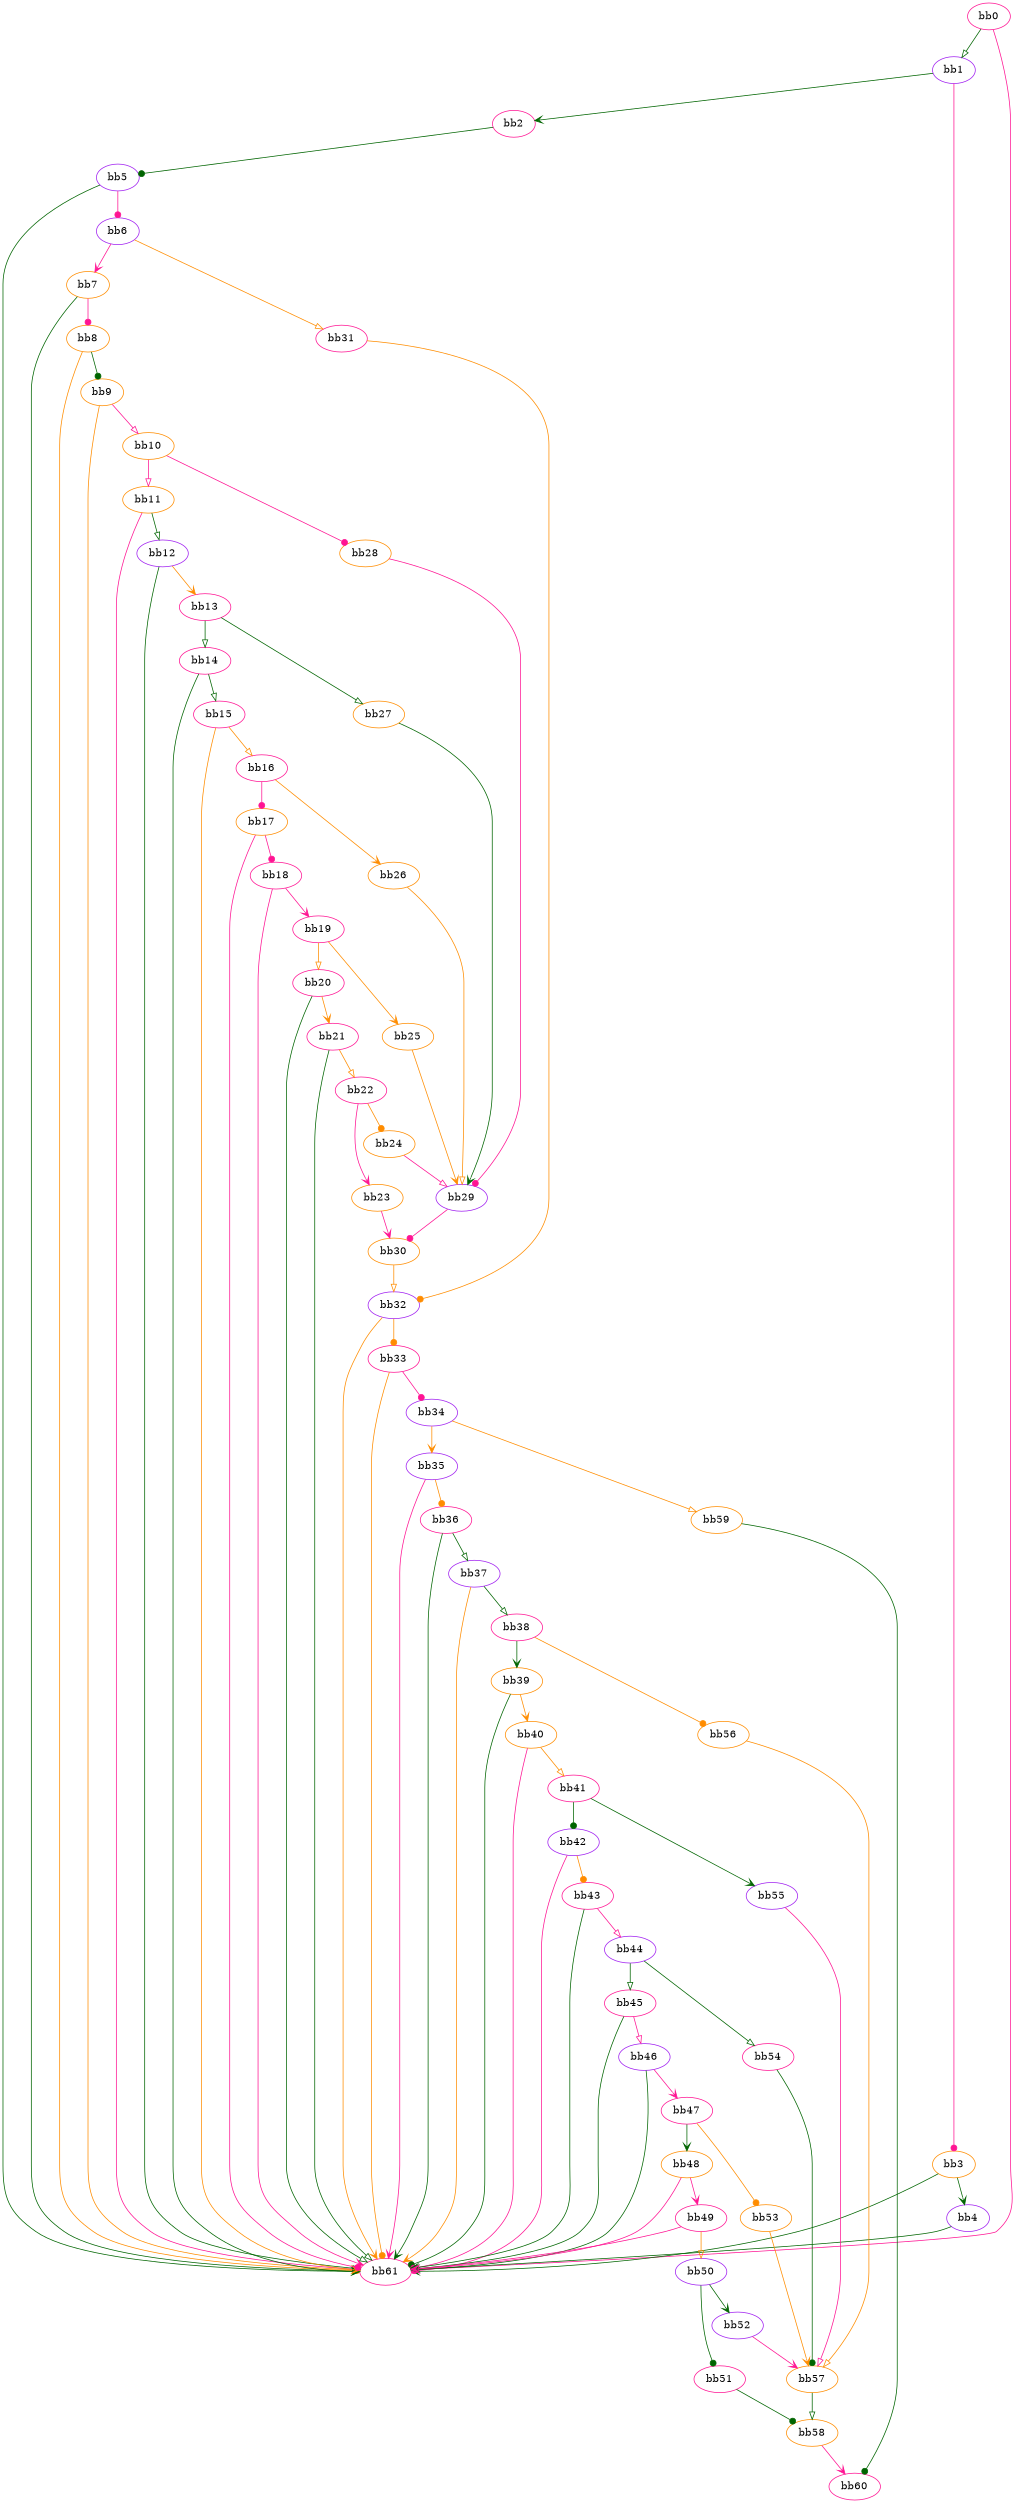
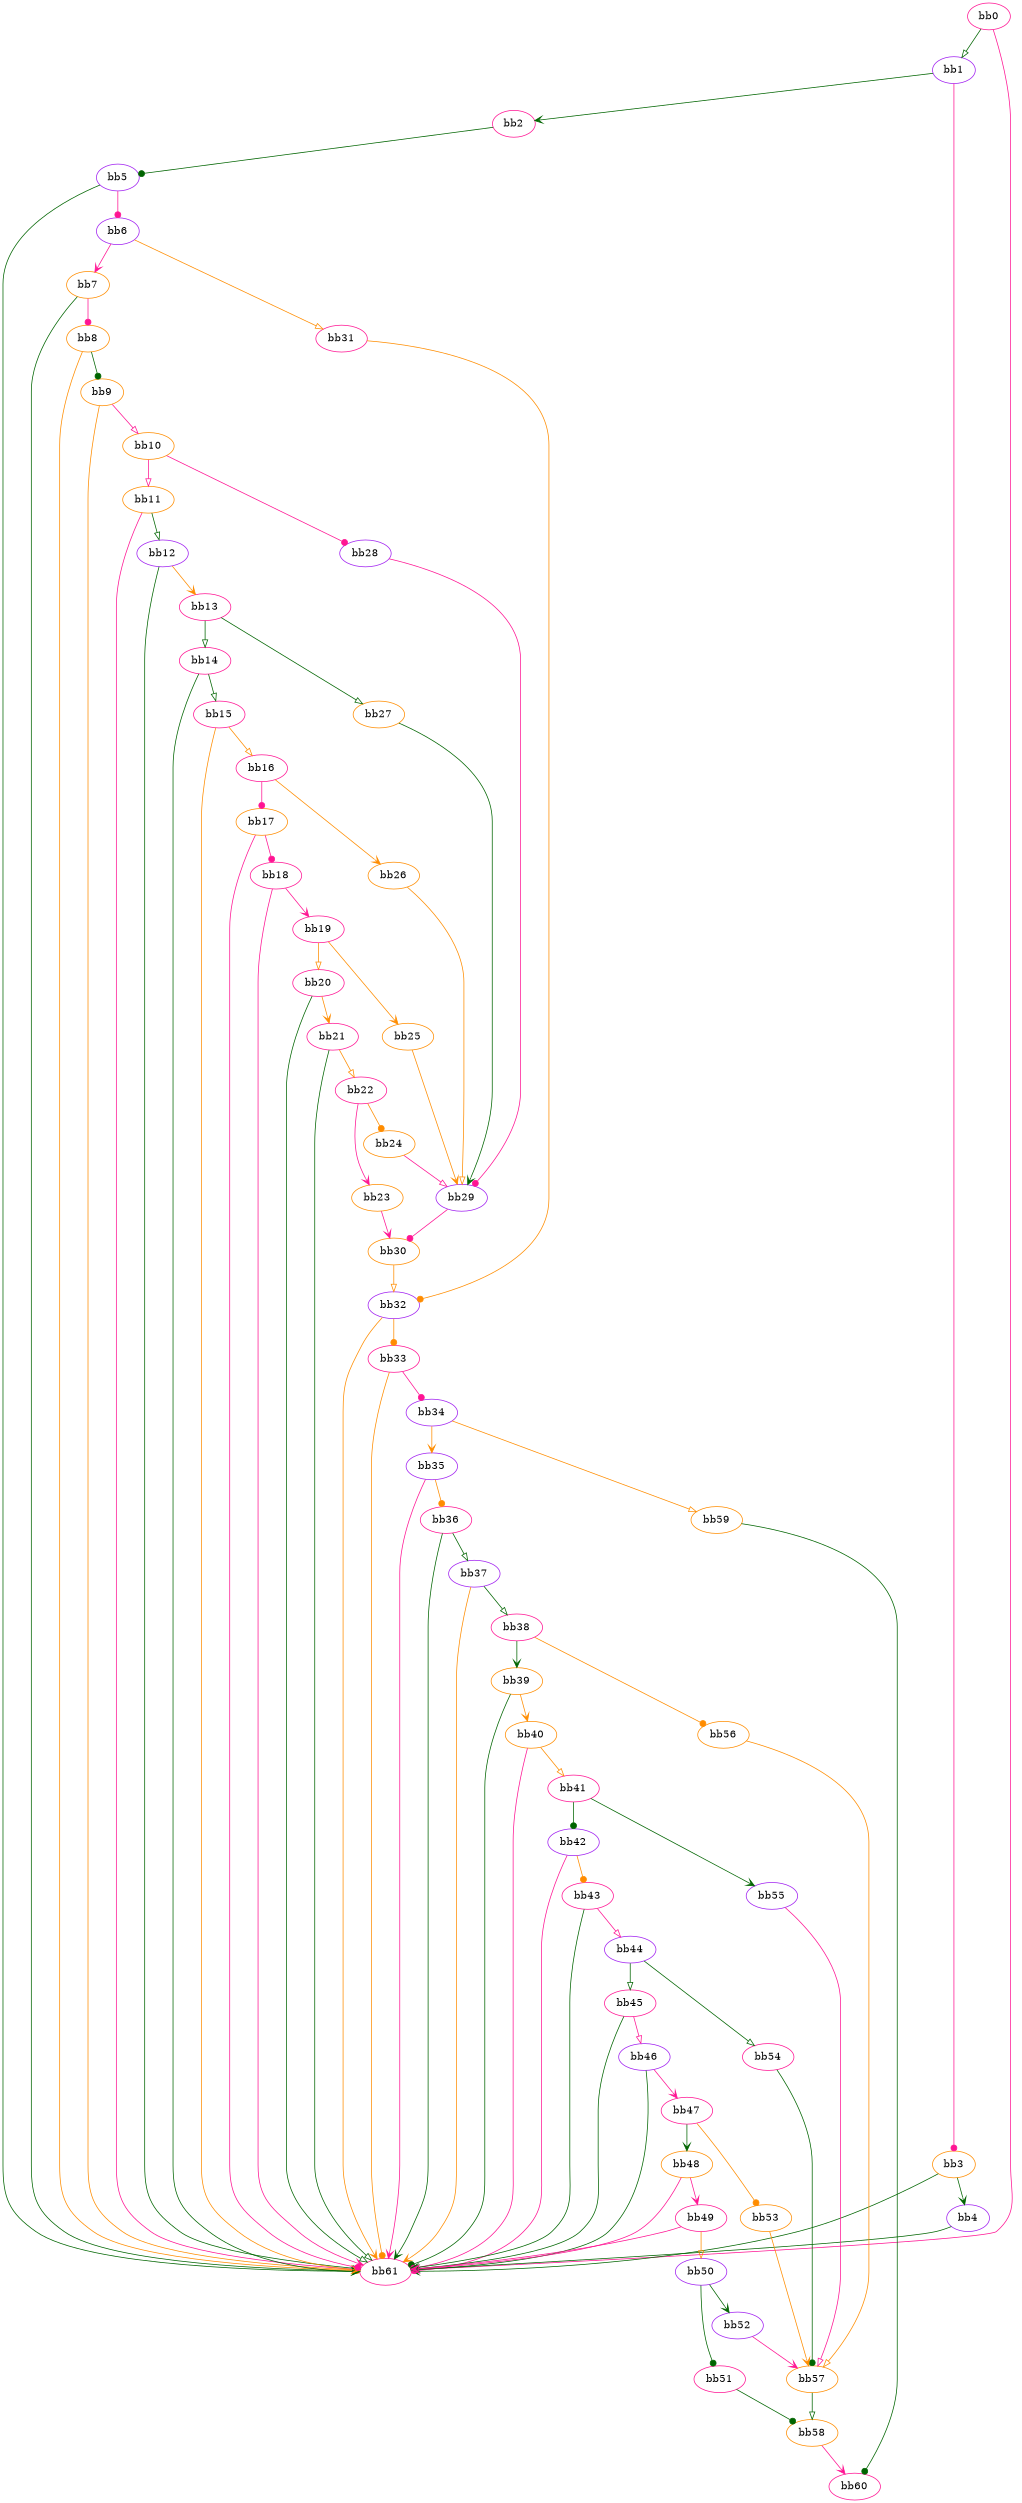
node "bb28": color darkorange -> purple
